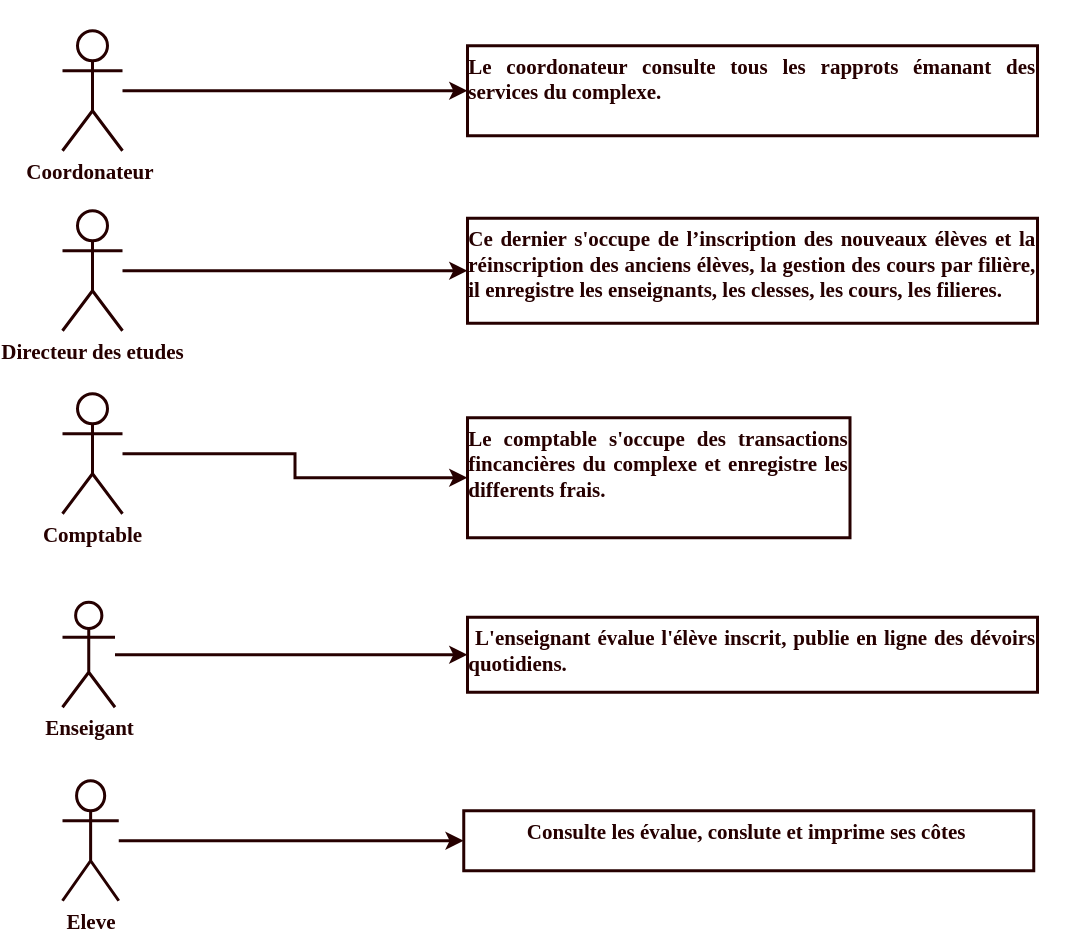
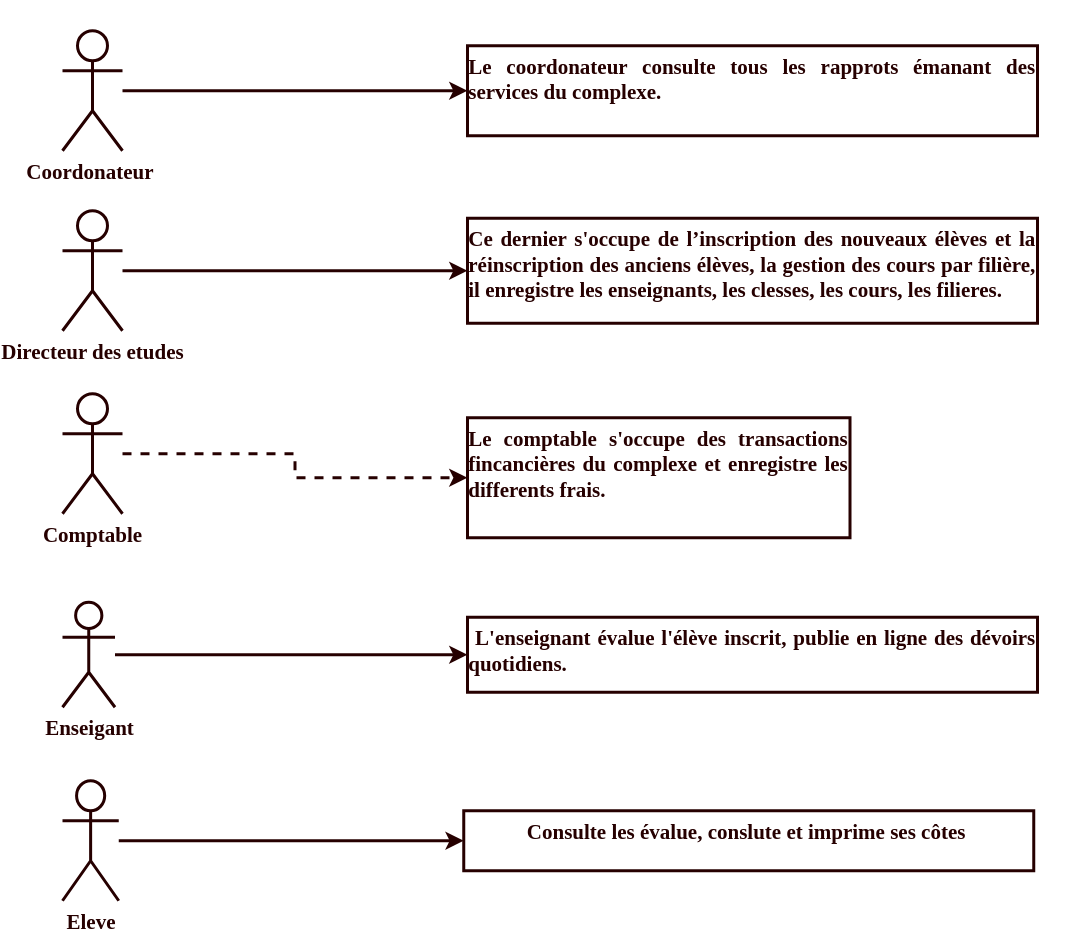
edge "Comptable" -> "Le comptable s'occupe des transactions fincancières du complexe et enregistre les differents frais.": style solid -> dashed
